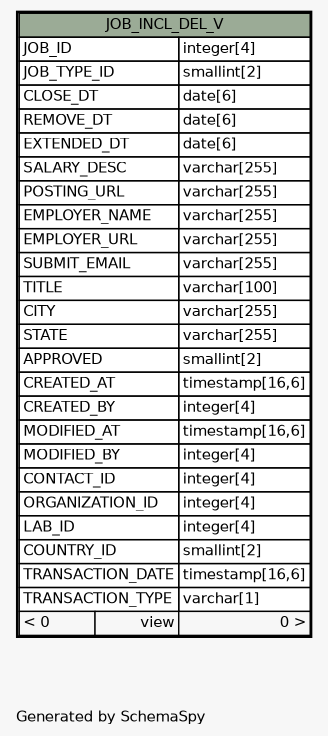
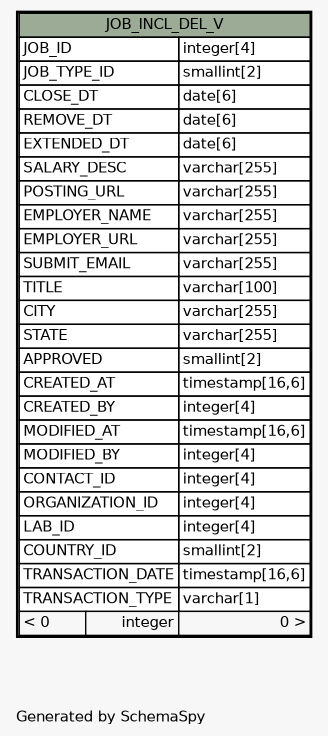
node "JOB_INCL_DEL_V": text "view" -> "integer"
